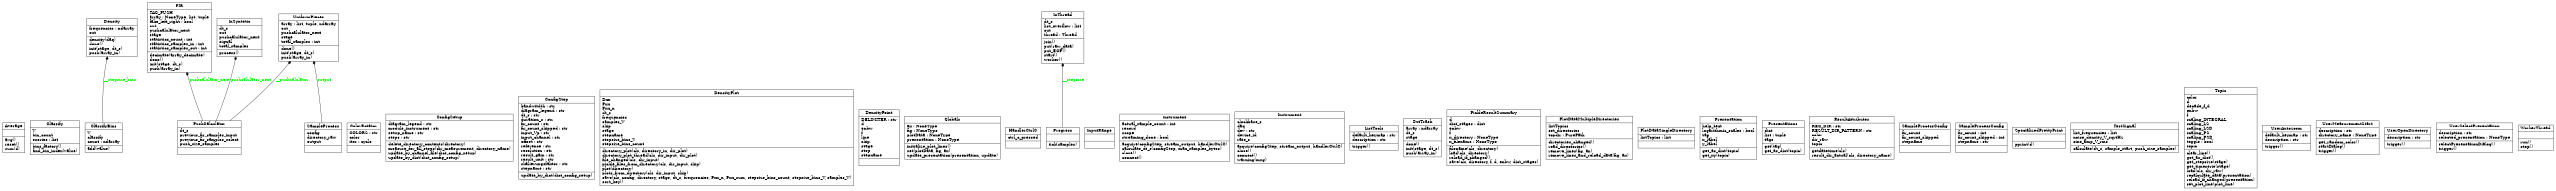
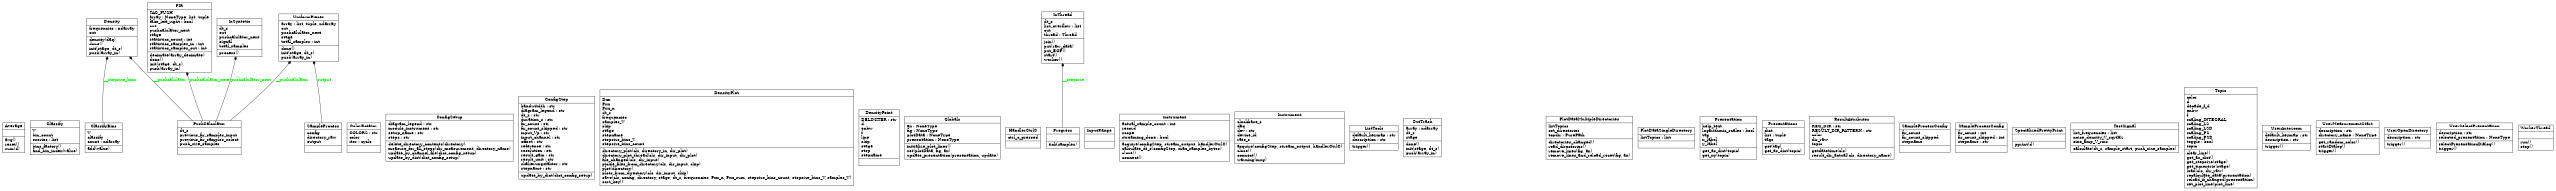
edge "PushCalculator" -> "Density": added, label "__pushcalulator"
node "PickleResultSummary": removed
node "PlotDataMultipleDirectories": text "remove_lines_and_reload_data(fig, ax)" -> "remove_lines_and_reload_reset(fig, ax)"
